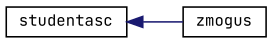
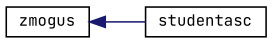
edge "zmogus" -> "studentasc": reversed
